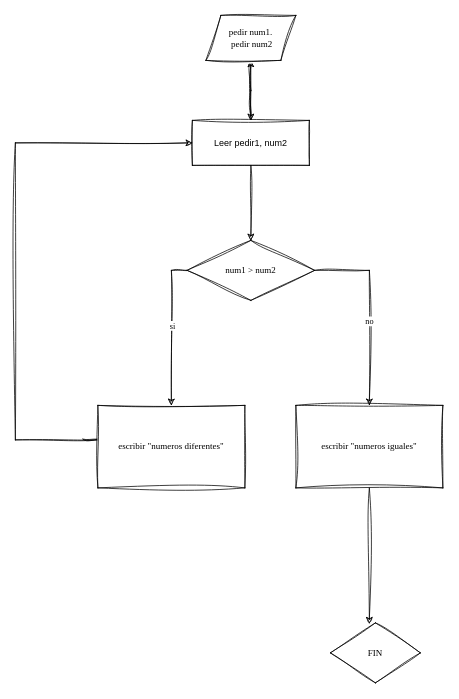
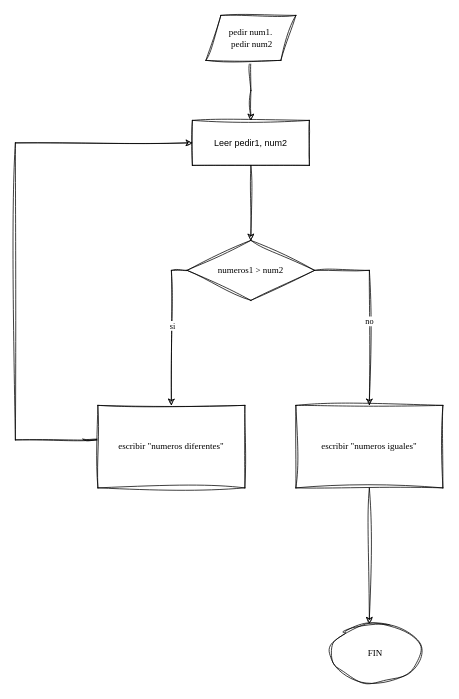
edge "Leer pedir1, num2" -> "pedir num1. pedir num2": removed
node "num1 > num2": label "num1 > num2" -> "numeros1 > num2"
node "FIN": shape diamond -> ellipse
